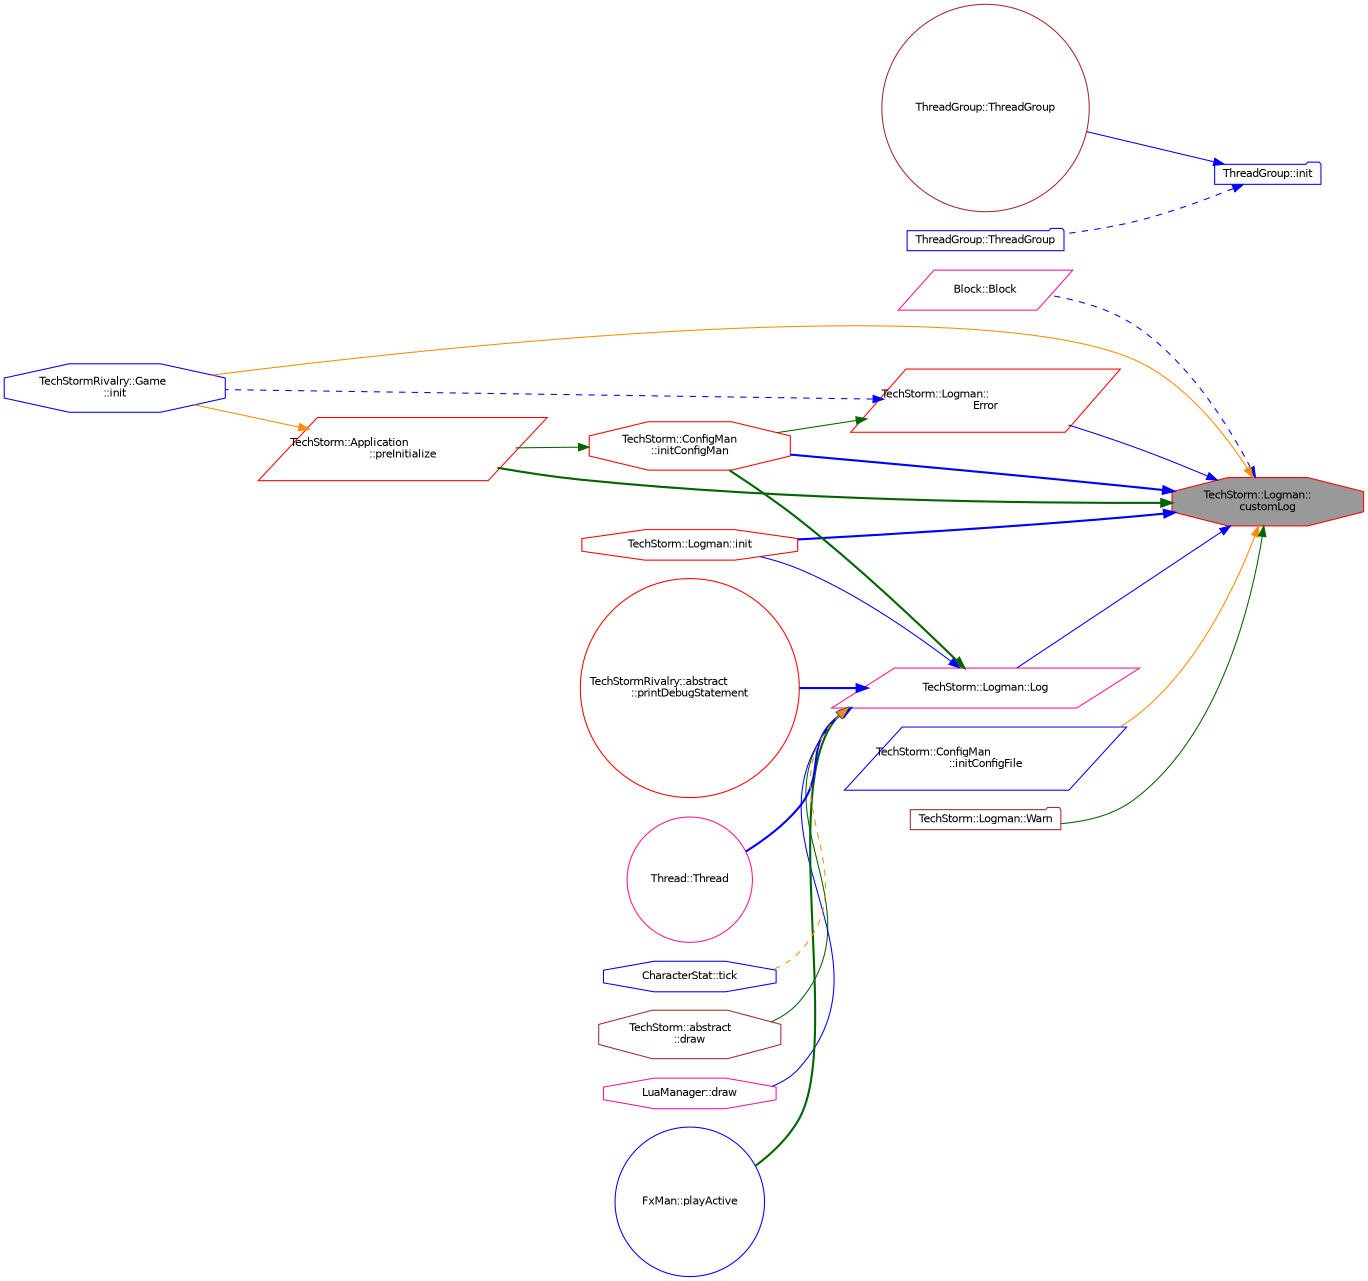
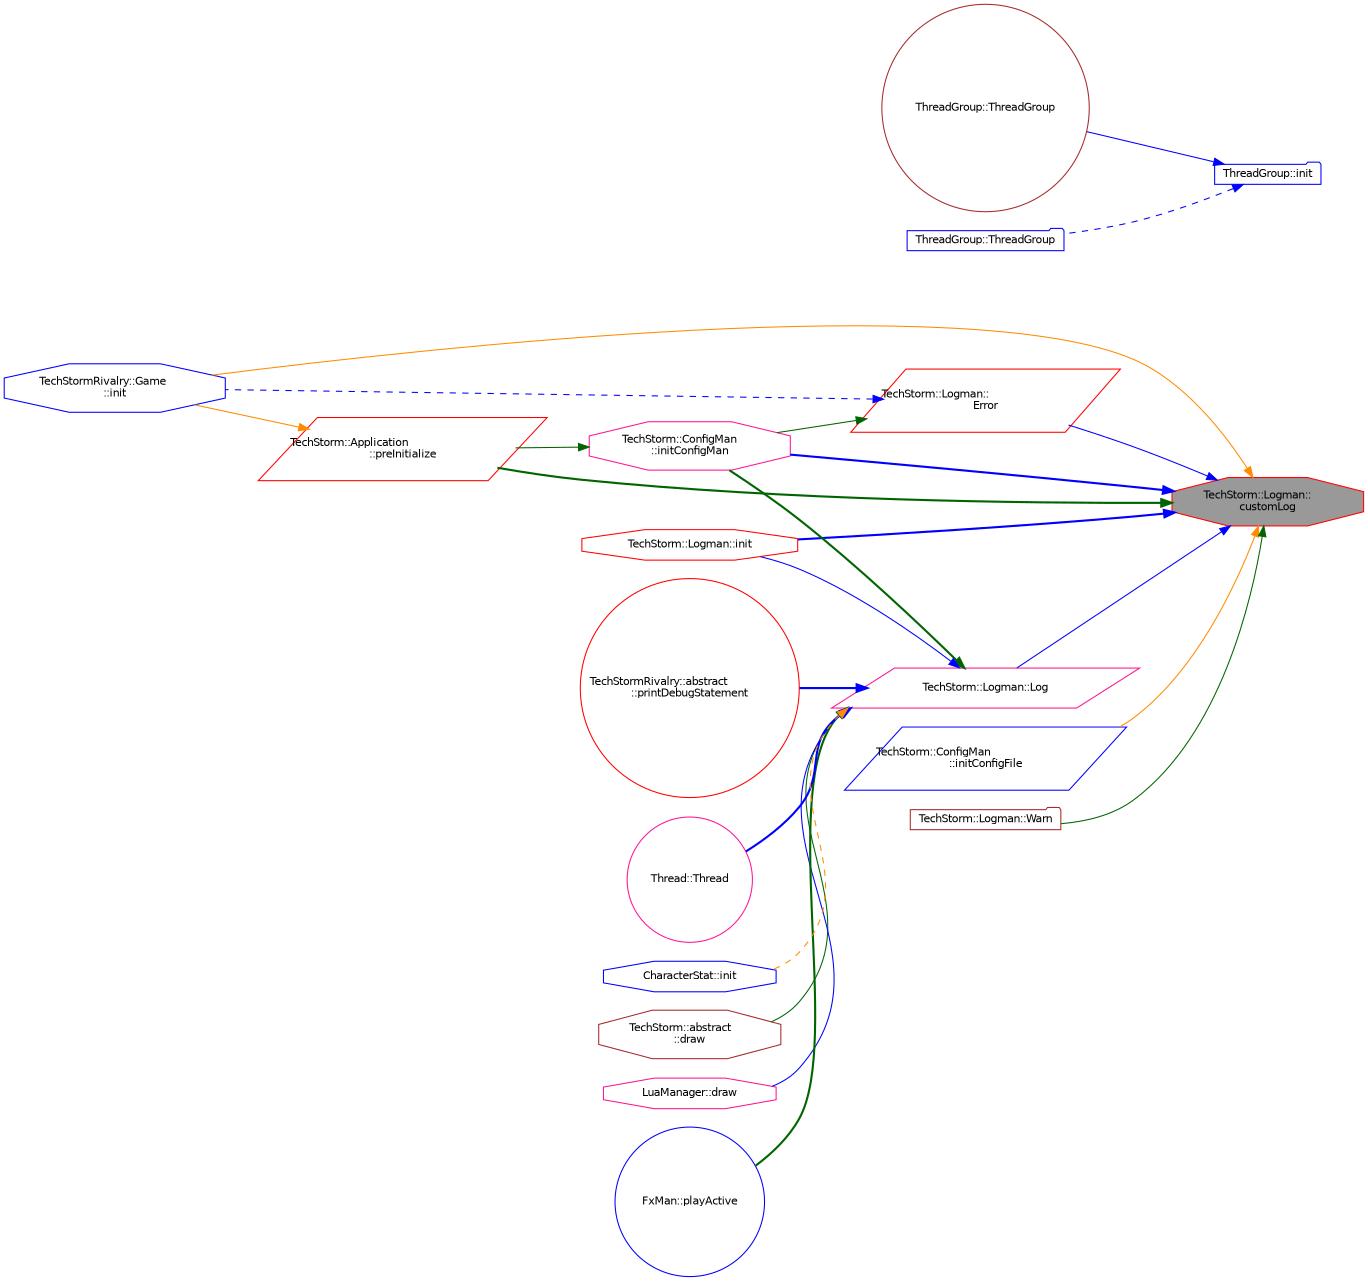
node "Block::Block": removed
node "TechStorm::ConfigMan ::initConfigMan": color red -> deeppink
node "CharacterStat::tick": label "CharacterStat::tick" -> "CharacterStat::init"
